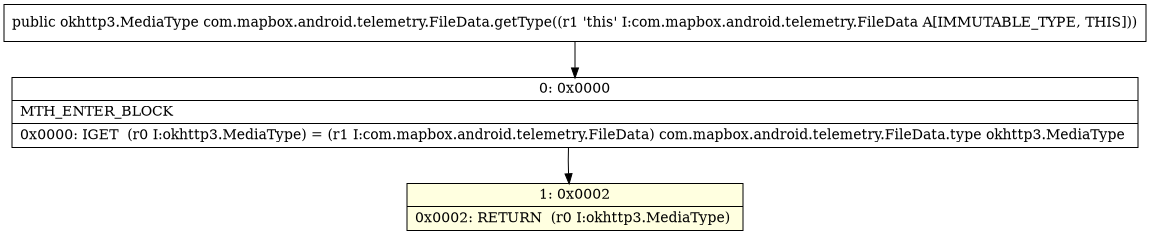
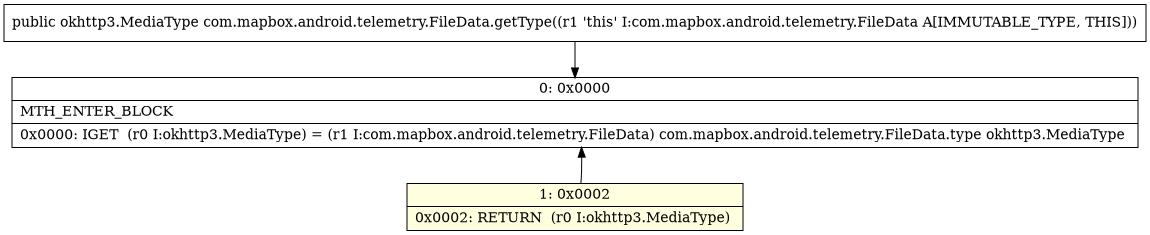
edge "0: 0x0000" -> "1: 0x0002": reversed
